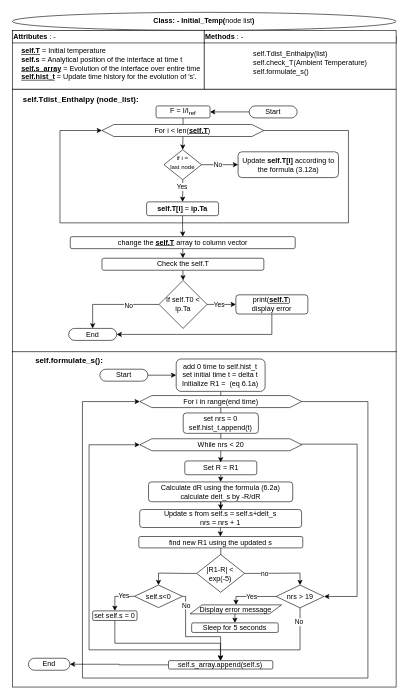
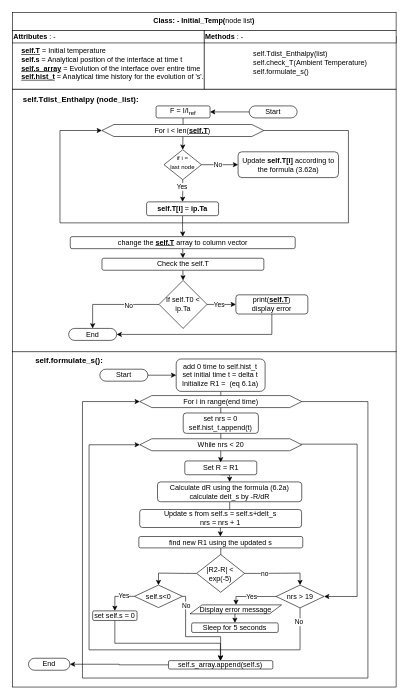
node "Class: - Initial_Temp(node list)": shape ellipse -> rectangle
node "self.T = Initial temperature self.s = Analytical position of the interface at time t self.s_array = Evolution of the interface over entire time self.hist_t = Update time history for the evolution of 's'.": label "self.T = Initial temperature self.s = Analytical position of the interface at time t self.s_array = Evolution of the interface over entire time self.hist_t = Update time history for the evolution of 's'." -> "self.T = Initial temperature self.s = Analytical position of the interface at time t self.s_array = Evolution of the interface over entire time self.hist_t = Analytical time history for the evolution of 's'."
node "Update self.T[i] according to the formula (3.12a)": label "Update self.T[i] according to the formula (3.12a)" -> "Update self.T[i] according to the formula (3.62a)"
node "Calculate dR using the formula (6.2a) calculate delt_s by -R/dR": moved (221, 492) -> (230, 492)
node "|R1-R| < exp(-5)": label "|R1-R| < exp(-5)" -> "|R2-R| < exp(-5)"
